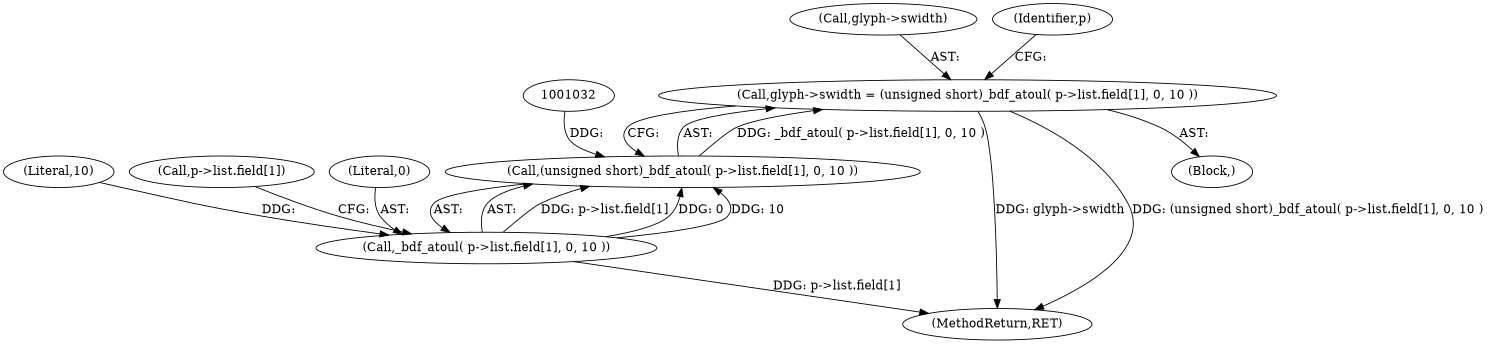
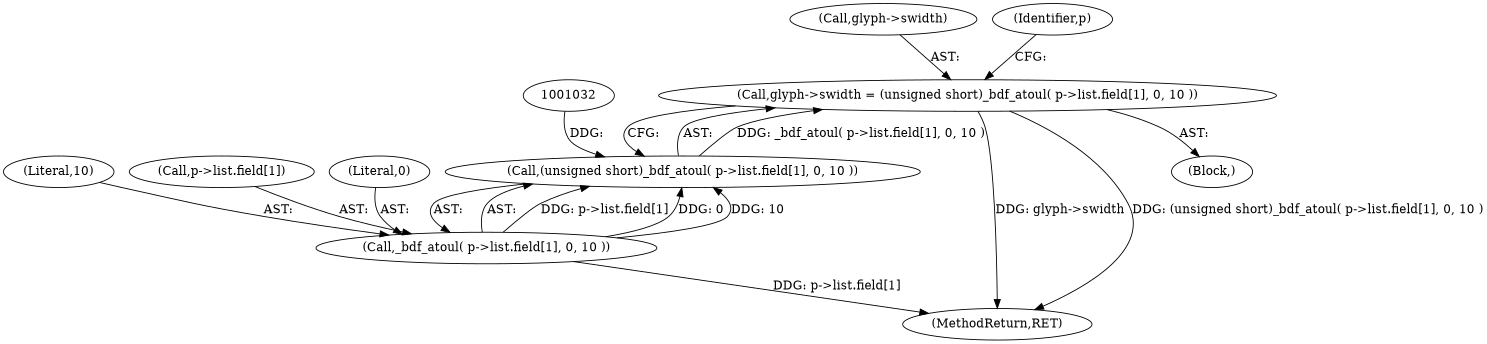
edge "(Literal,10)" -> "(Call,_bdf_atoul( p->list.field[1], 0, 10 ))": label "DDG: " -> "AST: "
edge "(Call,p->list.field[1])" -> "(Call,_bdf_atoul( p->list.field[1], 0, 10 ))": label "CFG: " -> "AST: "
